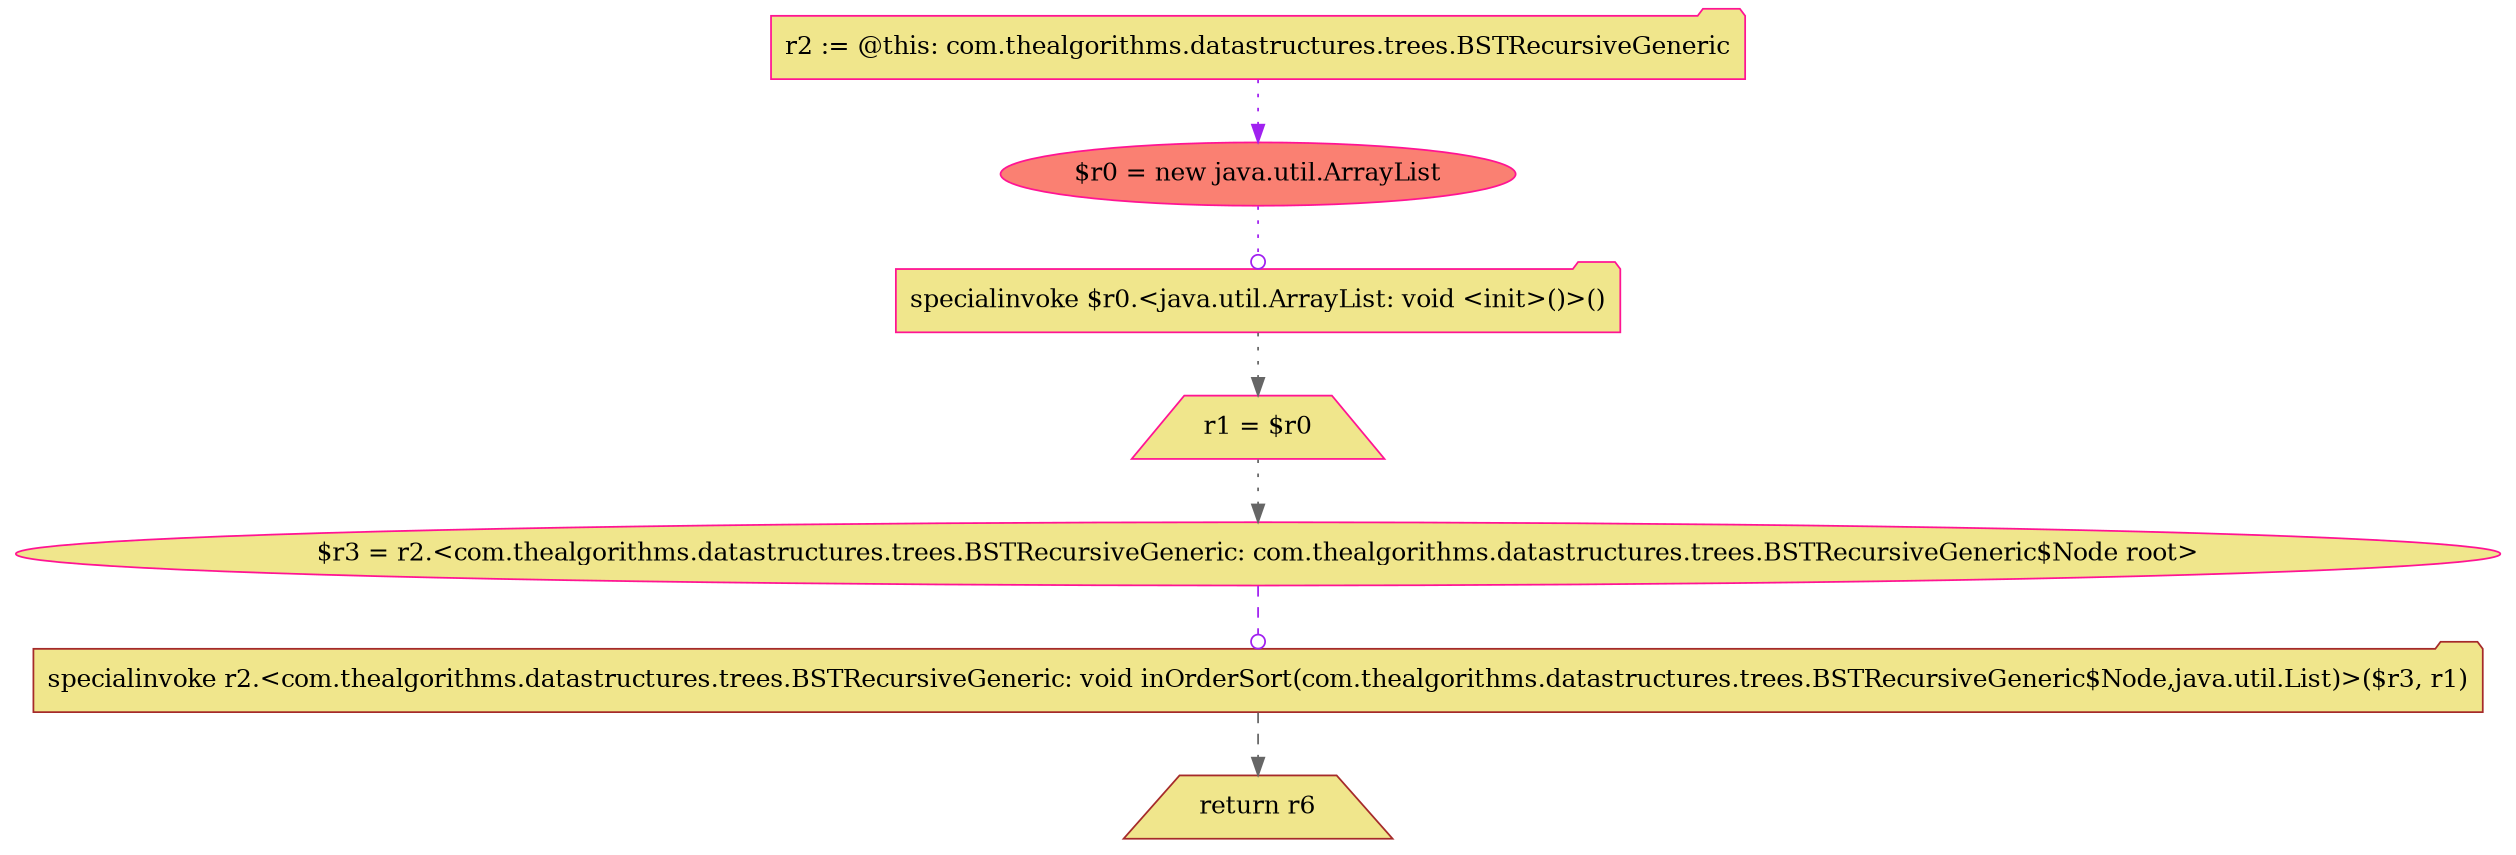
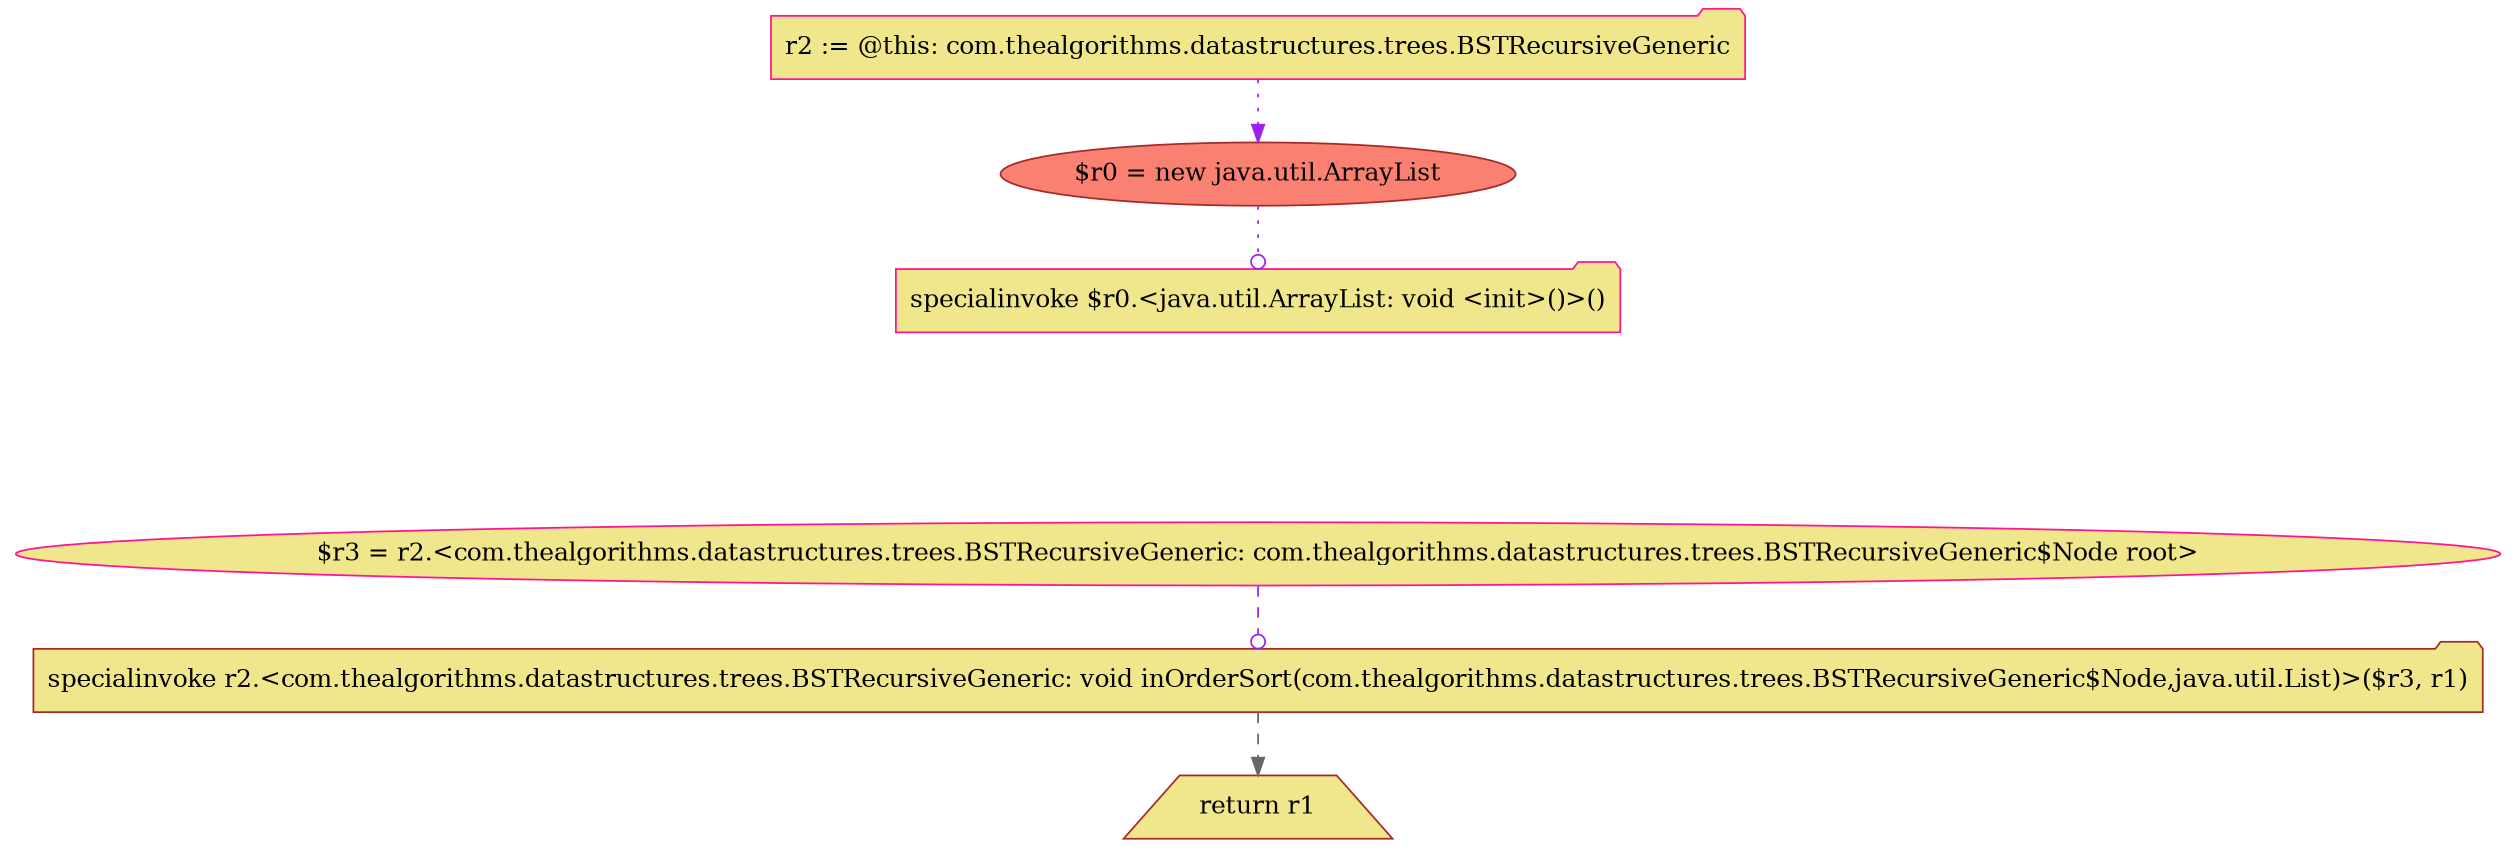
node "$r0 = new java.util.ArrayList": color deeppink -> brown
node "r1 = $r0": removed
node "return r6": label "return r6" -> "return r1"
